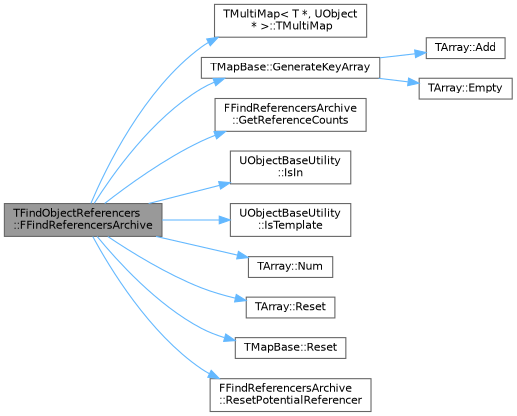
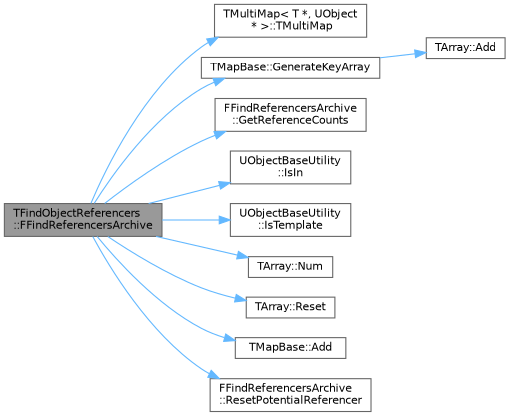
node "TArray::Empty": removed
node "TMapBase::Reset": label "TMapBase::Reset" -> "TMapBase::Add"
